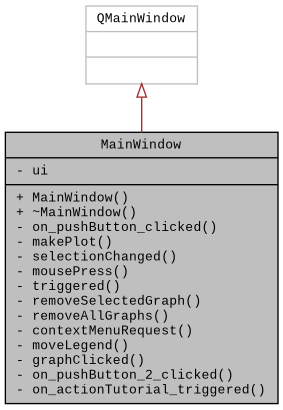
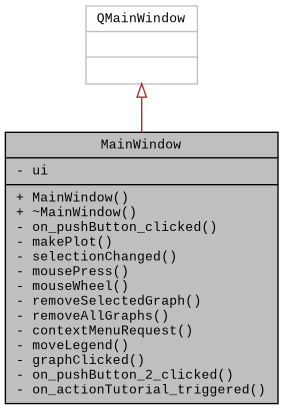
node "MainWindow": text "- triggered()" -> "- mouseWheel()"
